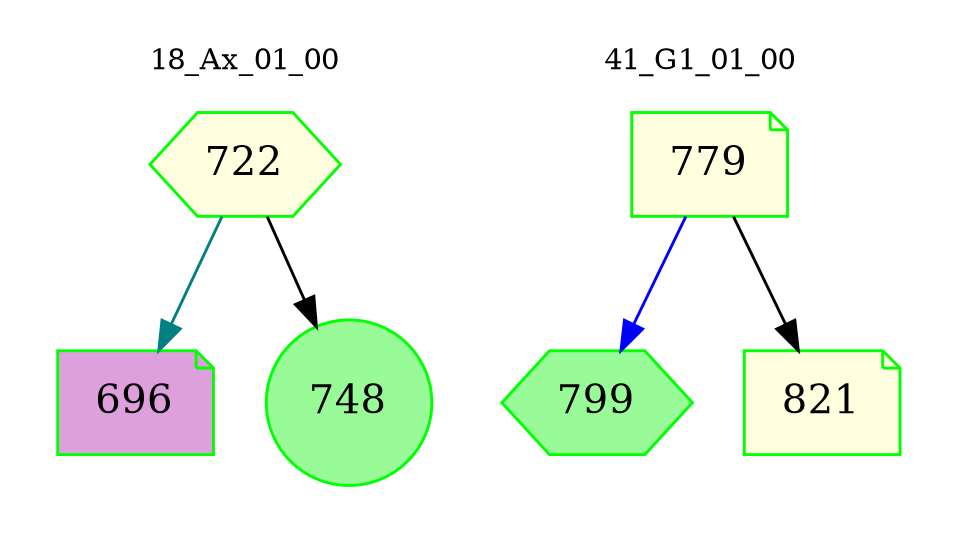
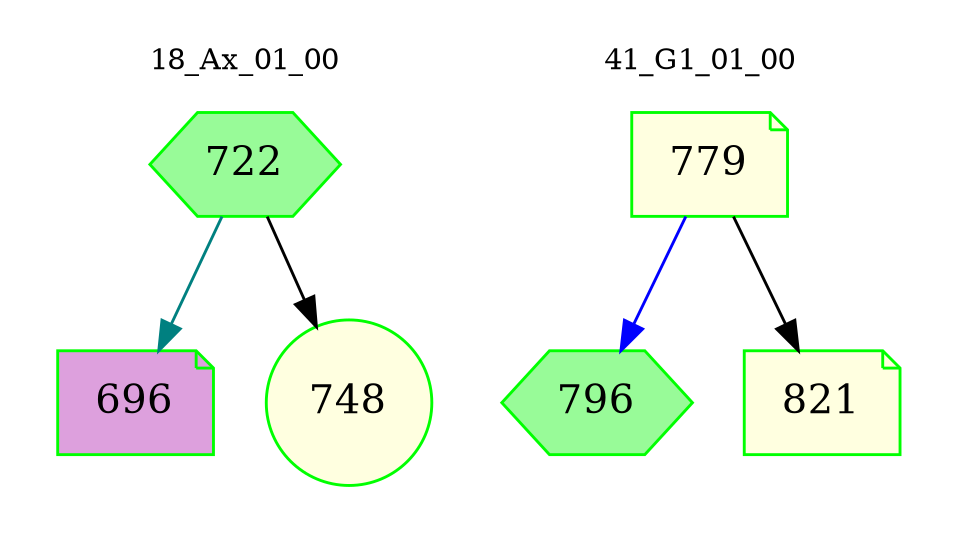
node "722": fillcolor lightyellow -> palegreen
node "748": fillcolor palegreen -> lightyellow
node "799": label "799" -> "796"
